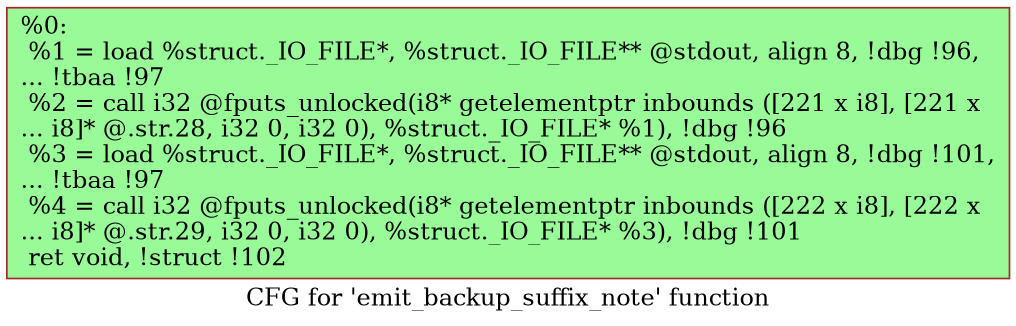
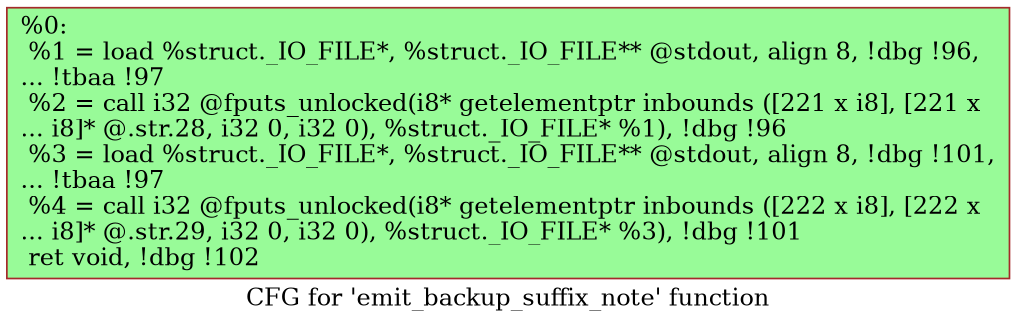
node "%0:": text "ret void, !struct !102" -> "ret void, !dbg !102"
